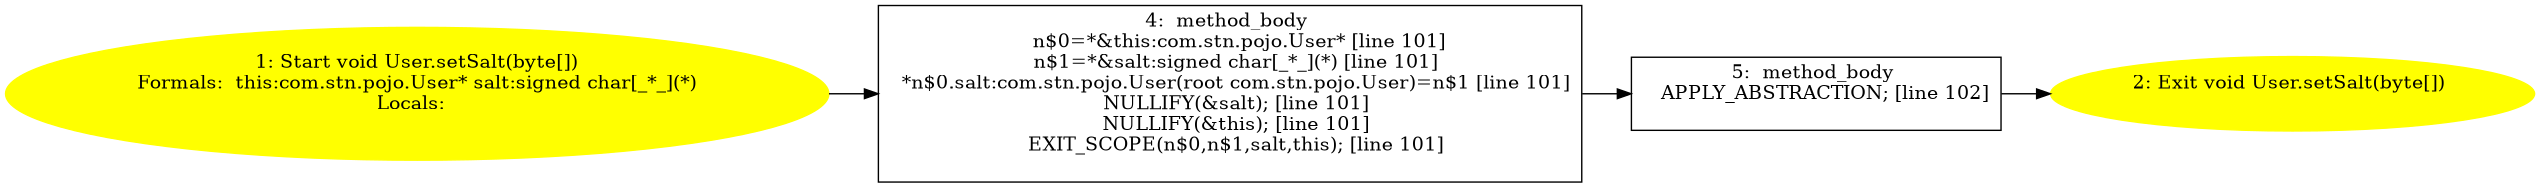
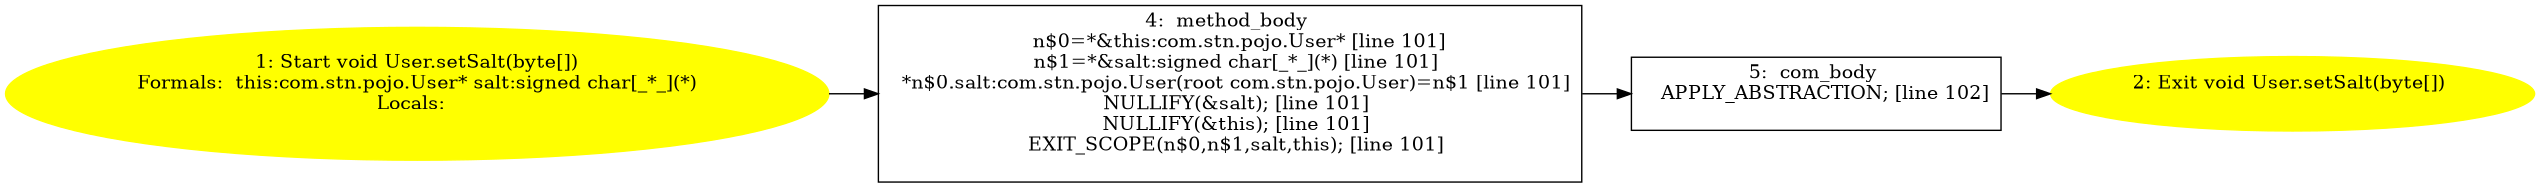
node "5:  method_body APPLY_ABSTRACTION; [line 102]": label "5:  method_body APPLY_ABSTRACTION; [line 102]" -> "5:  com_body APPLY_ABSTRACTION; [line 102]"
